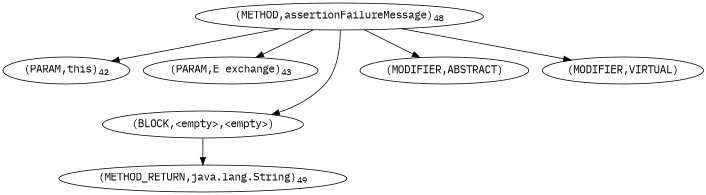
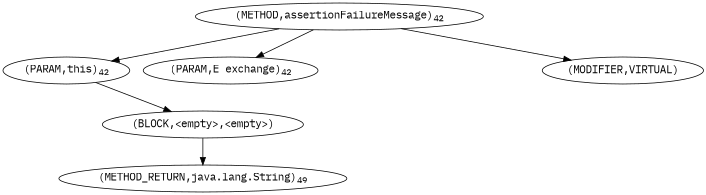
node "(METHOD,assertionFailureMessage)": text "48" -> "42"
node "(PARAM,E exchange)": text "43" -> "42"
node "(MODIFIER,ABSTRACT)": removed
edge "(METHOD,assertionFailureMessage)" -> "(BLOCK,<empty>,<empty>)": now "(PARAM,this)" -> "(BLOCK,<empty>,<empty>)"
